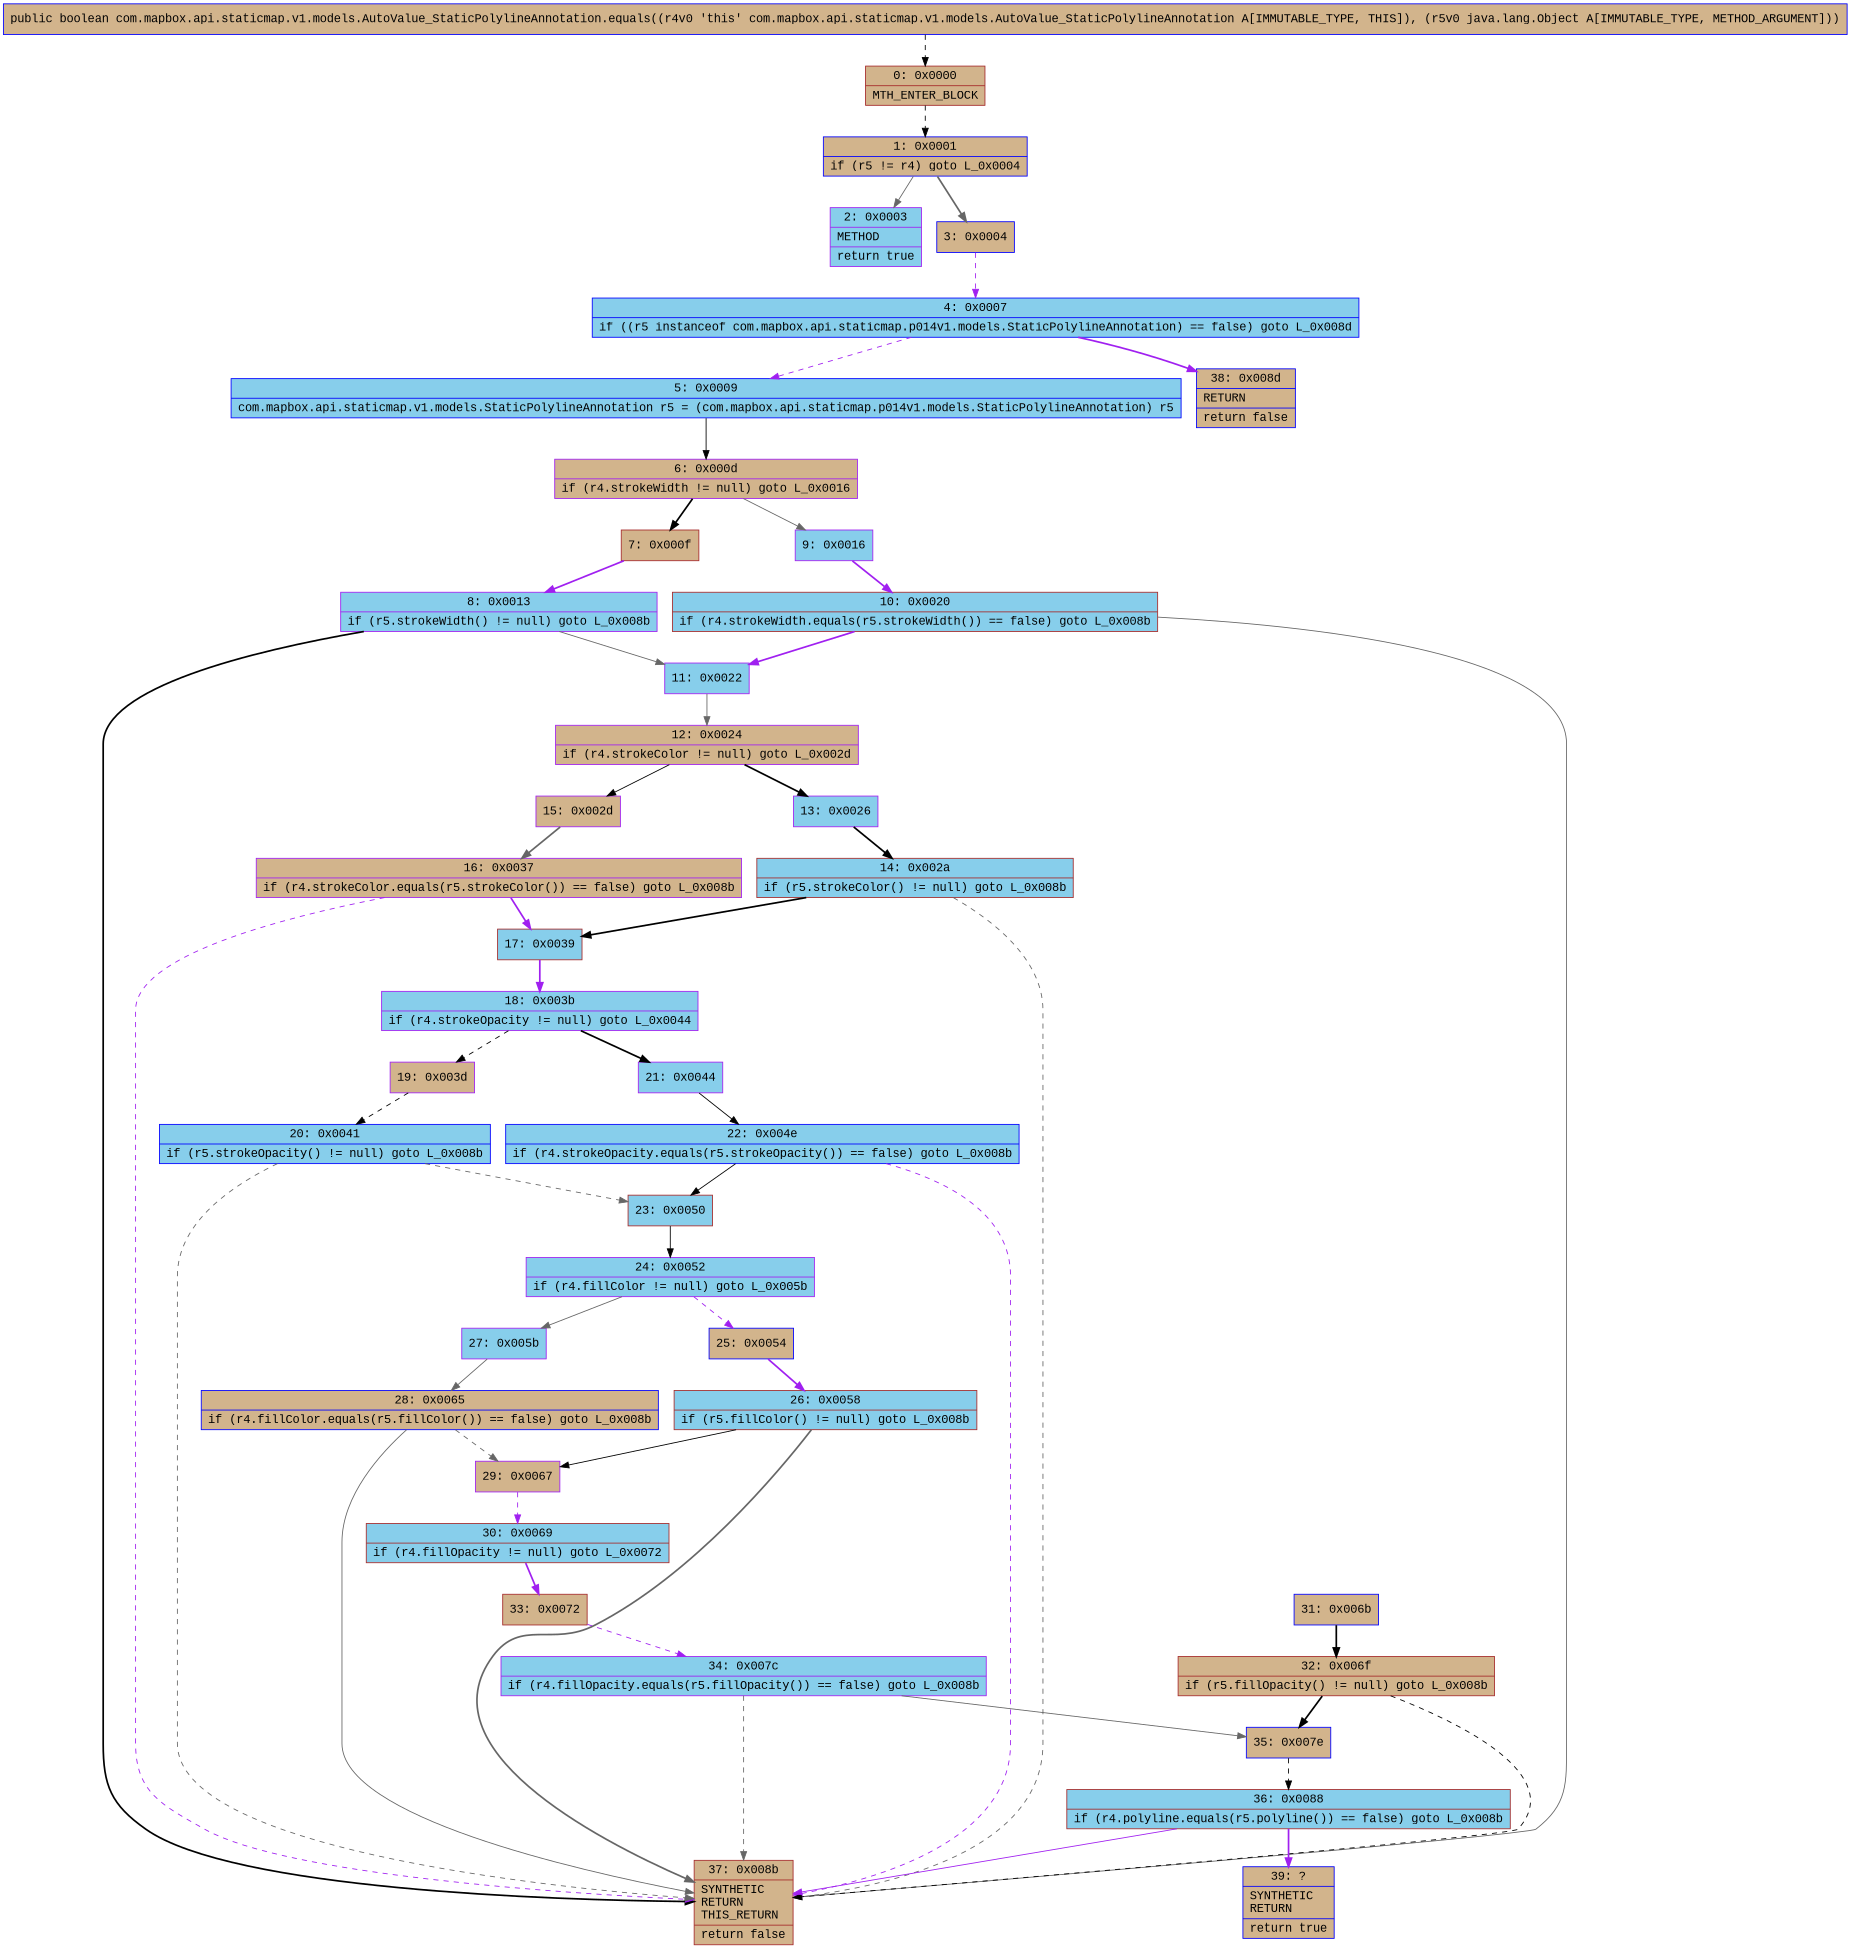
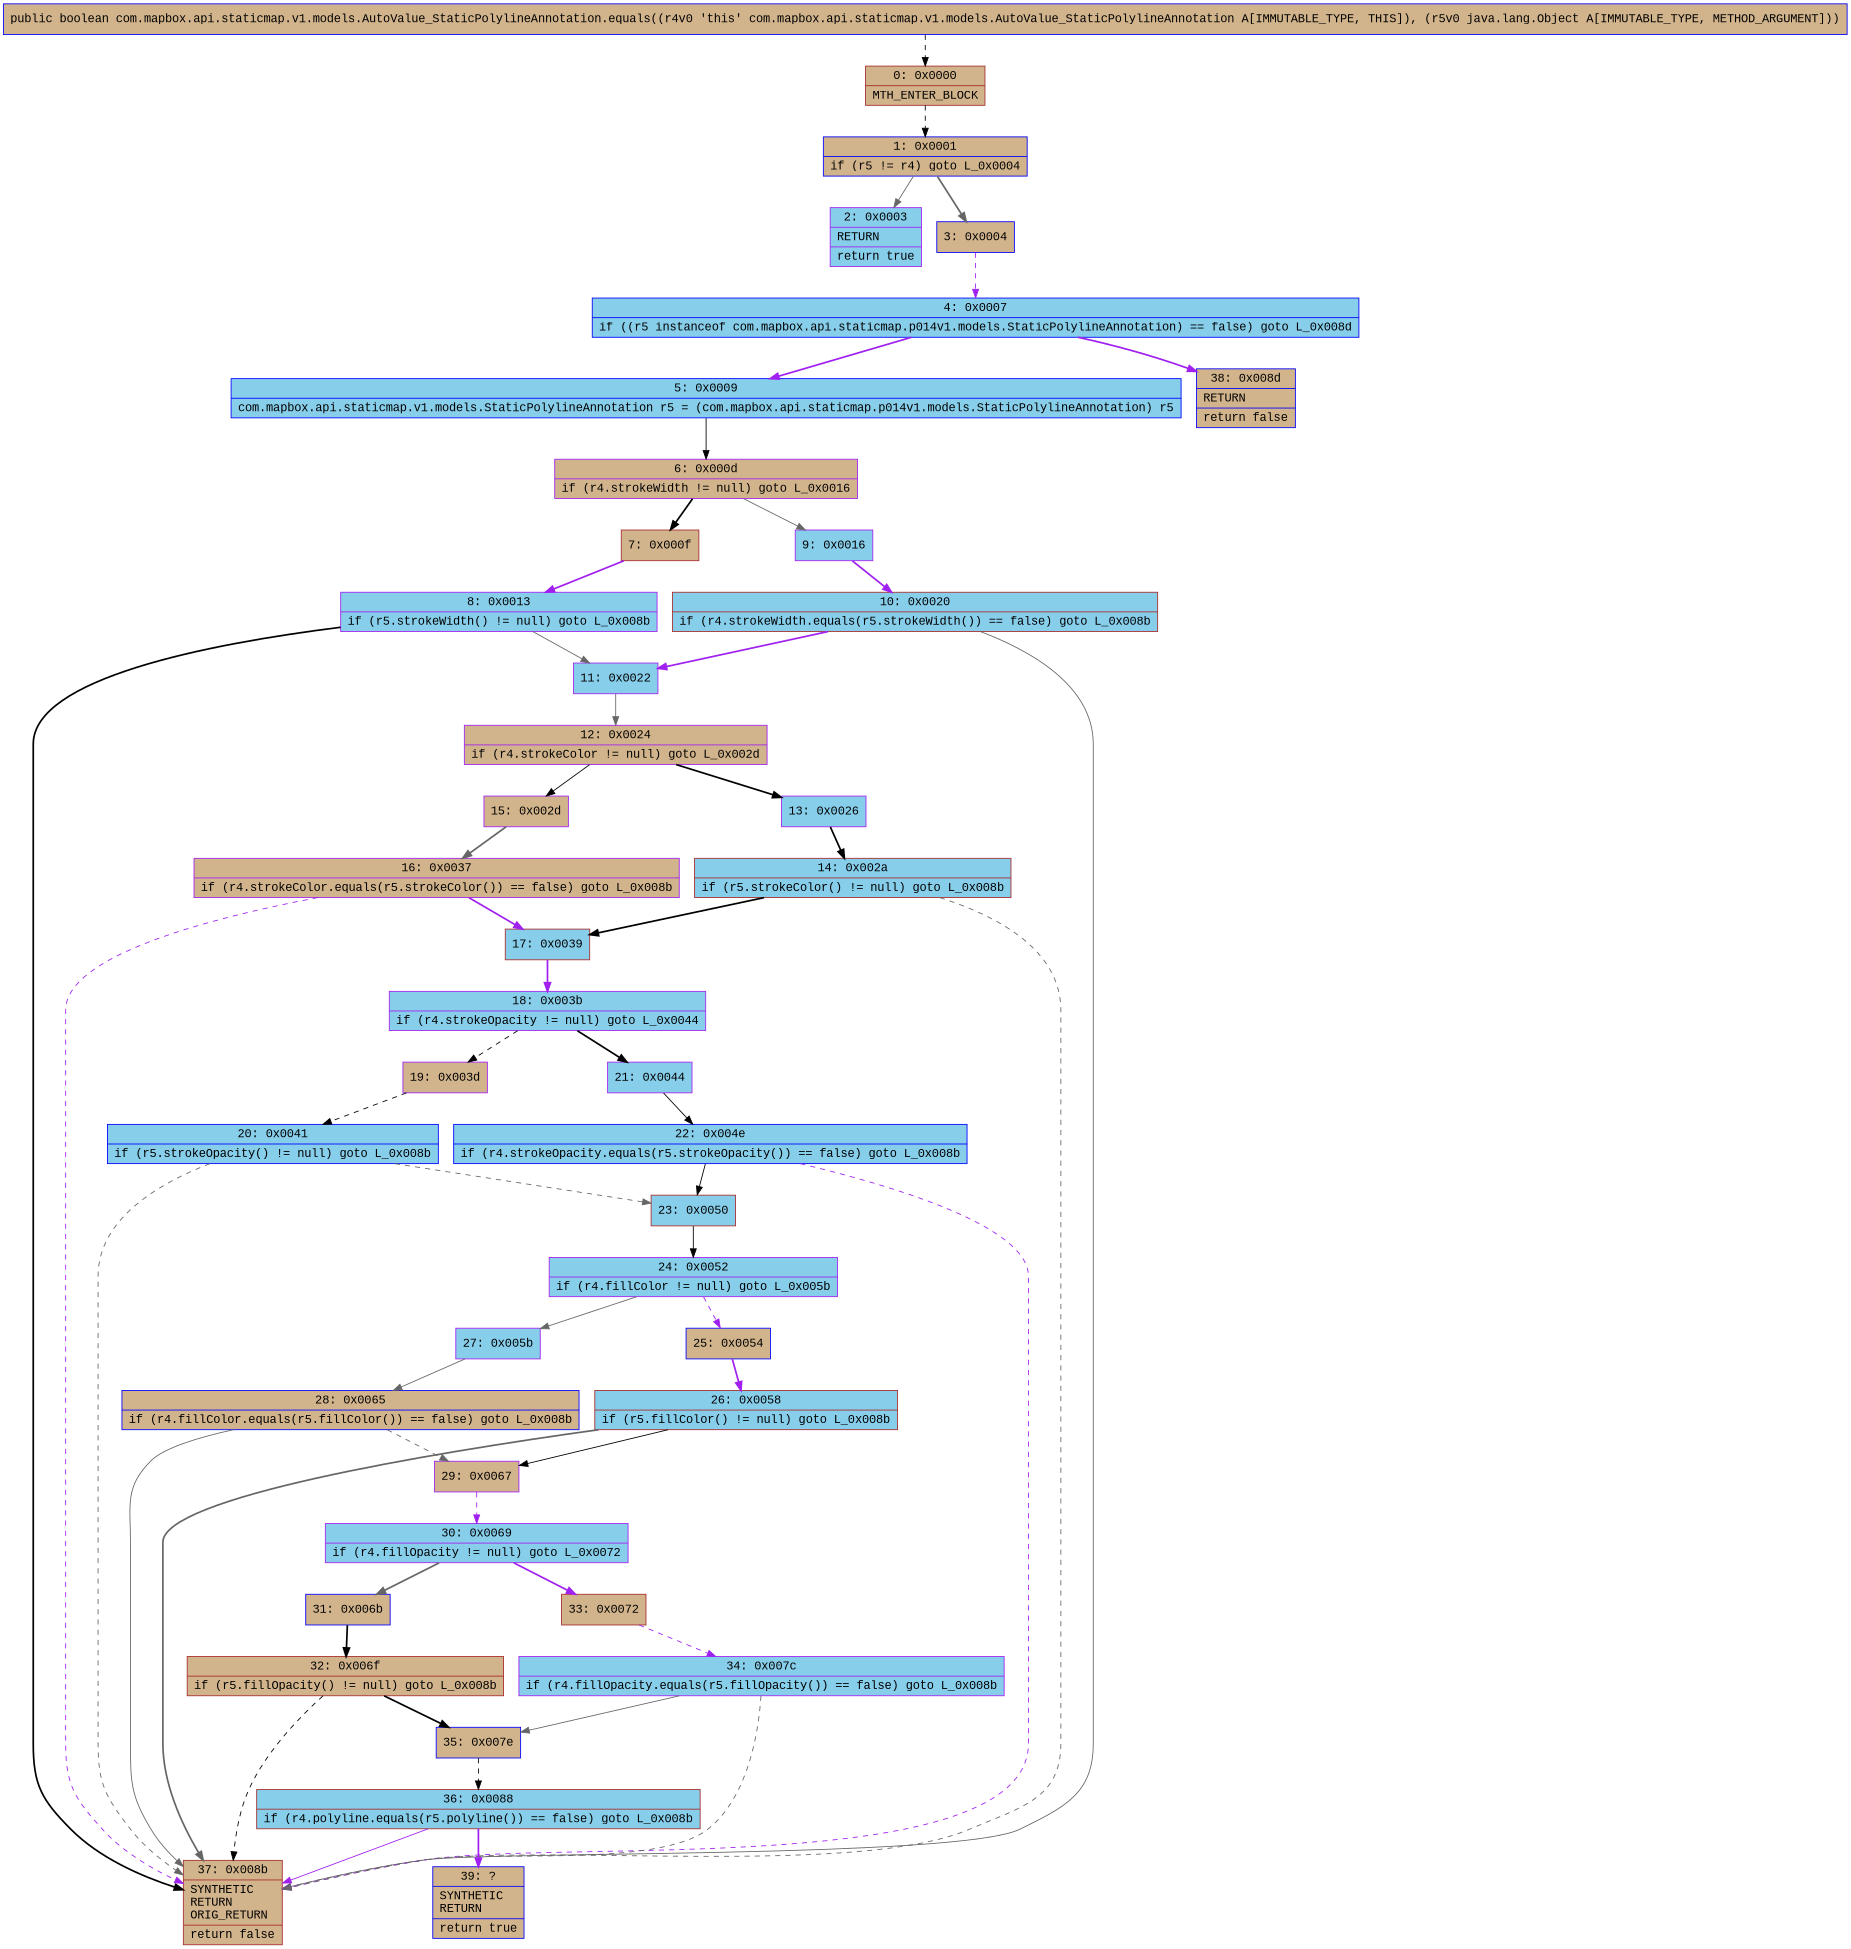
node "2: 0x0003": text "METHOD" -> "RETURN"
edge "4: 0x0007" -> "5: 0x0009": style dashed -> bold
node "30: 0x0069": color brown -> purple
edge "30: 0x0069" -> "31: 0x006b": added
node "37: 0x008b": text "THIS_RETURN" -> "ORIG_RETURN"
